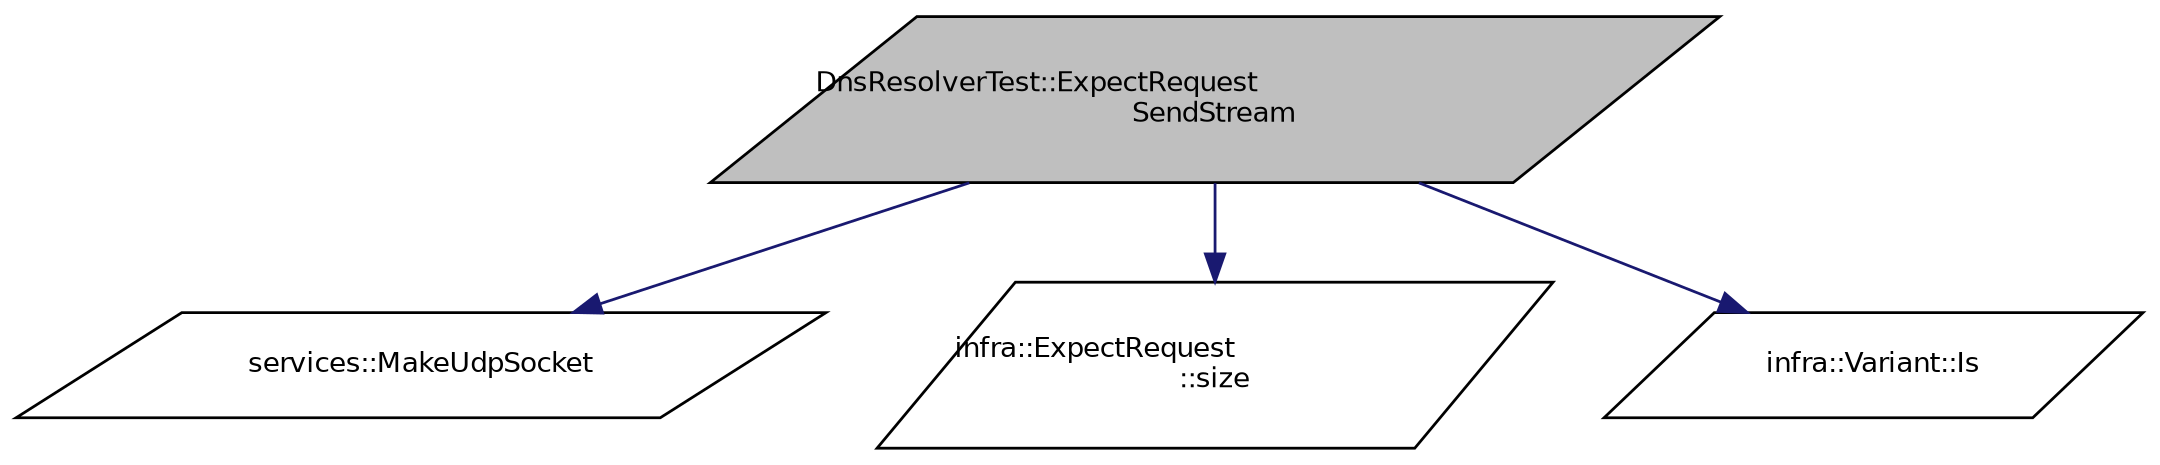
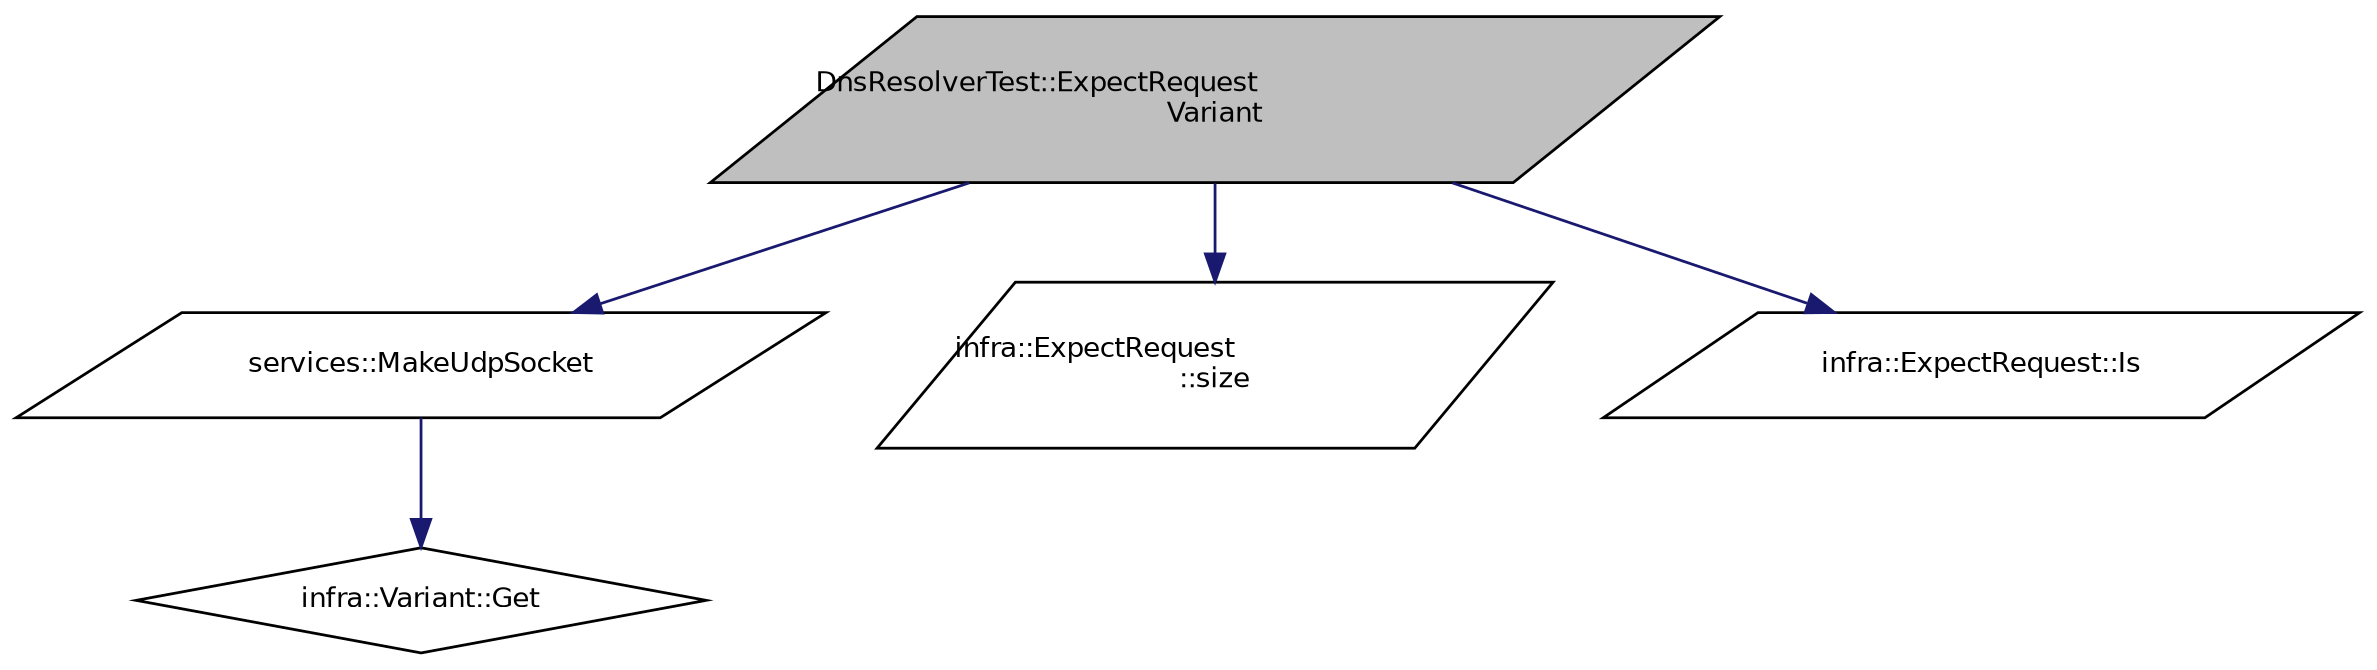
node "DnsResolverTest::ExpectRequest SendStream": label "DnsResolverTest::ExpectRequest SendStream" -> "DnsResolverTest::ExpectRequest Variant"
node "infra::Variant::Is": label "infra::Variant::Is" -> "infra::ExpectRequest::Is"
node "infra::Variant::Get": added
